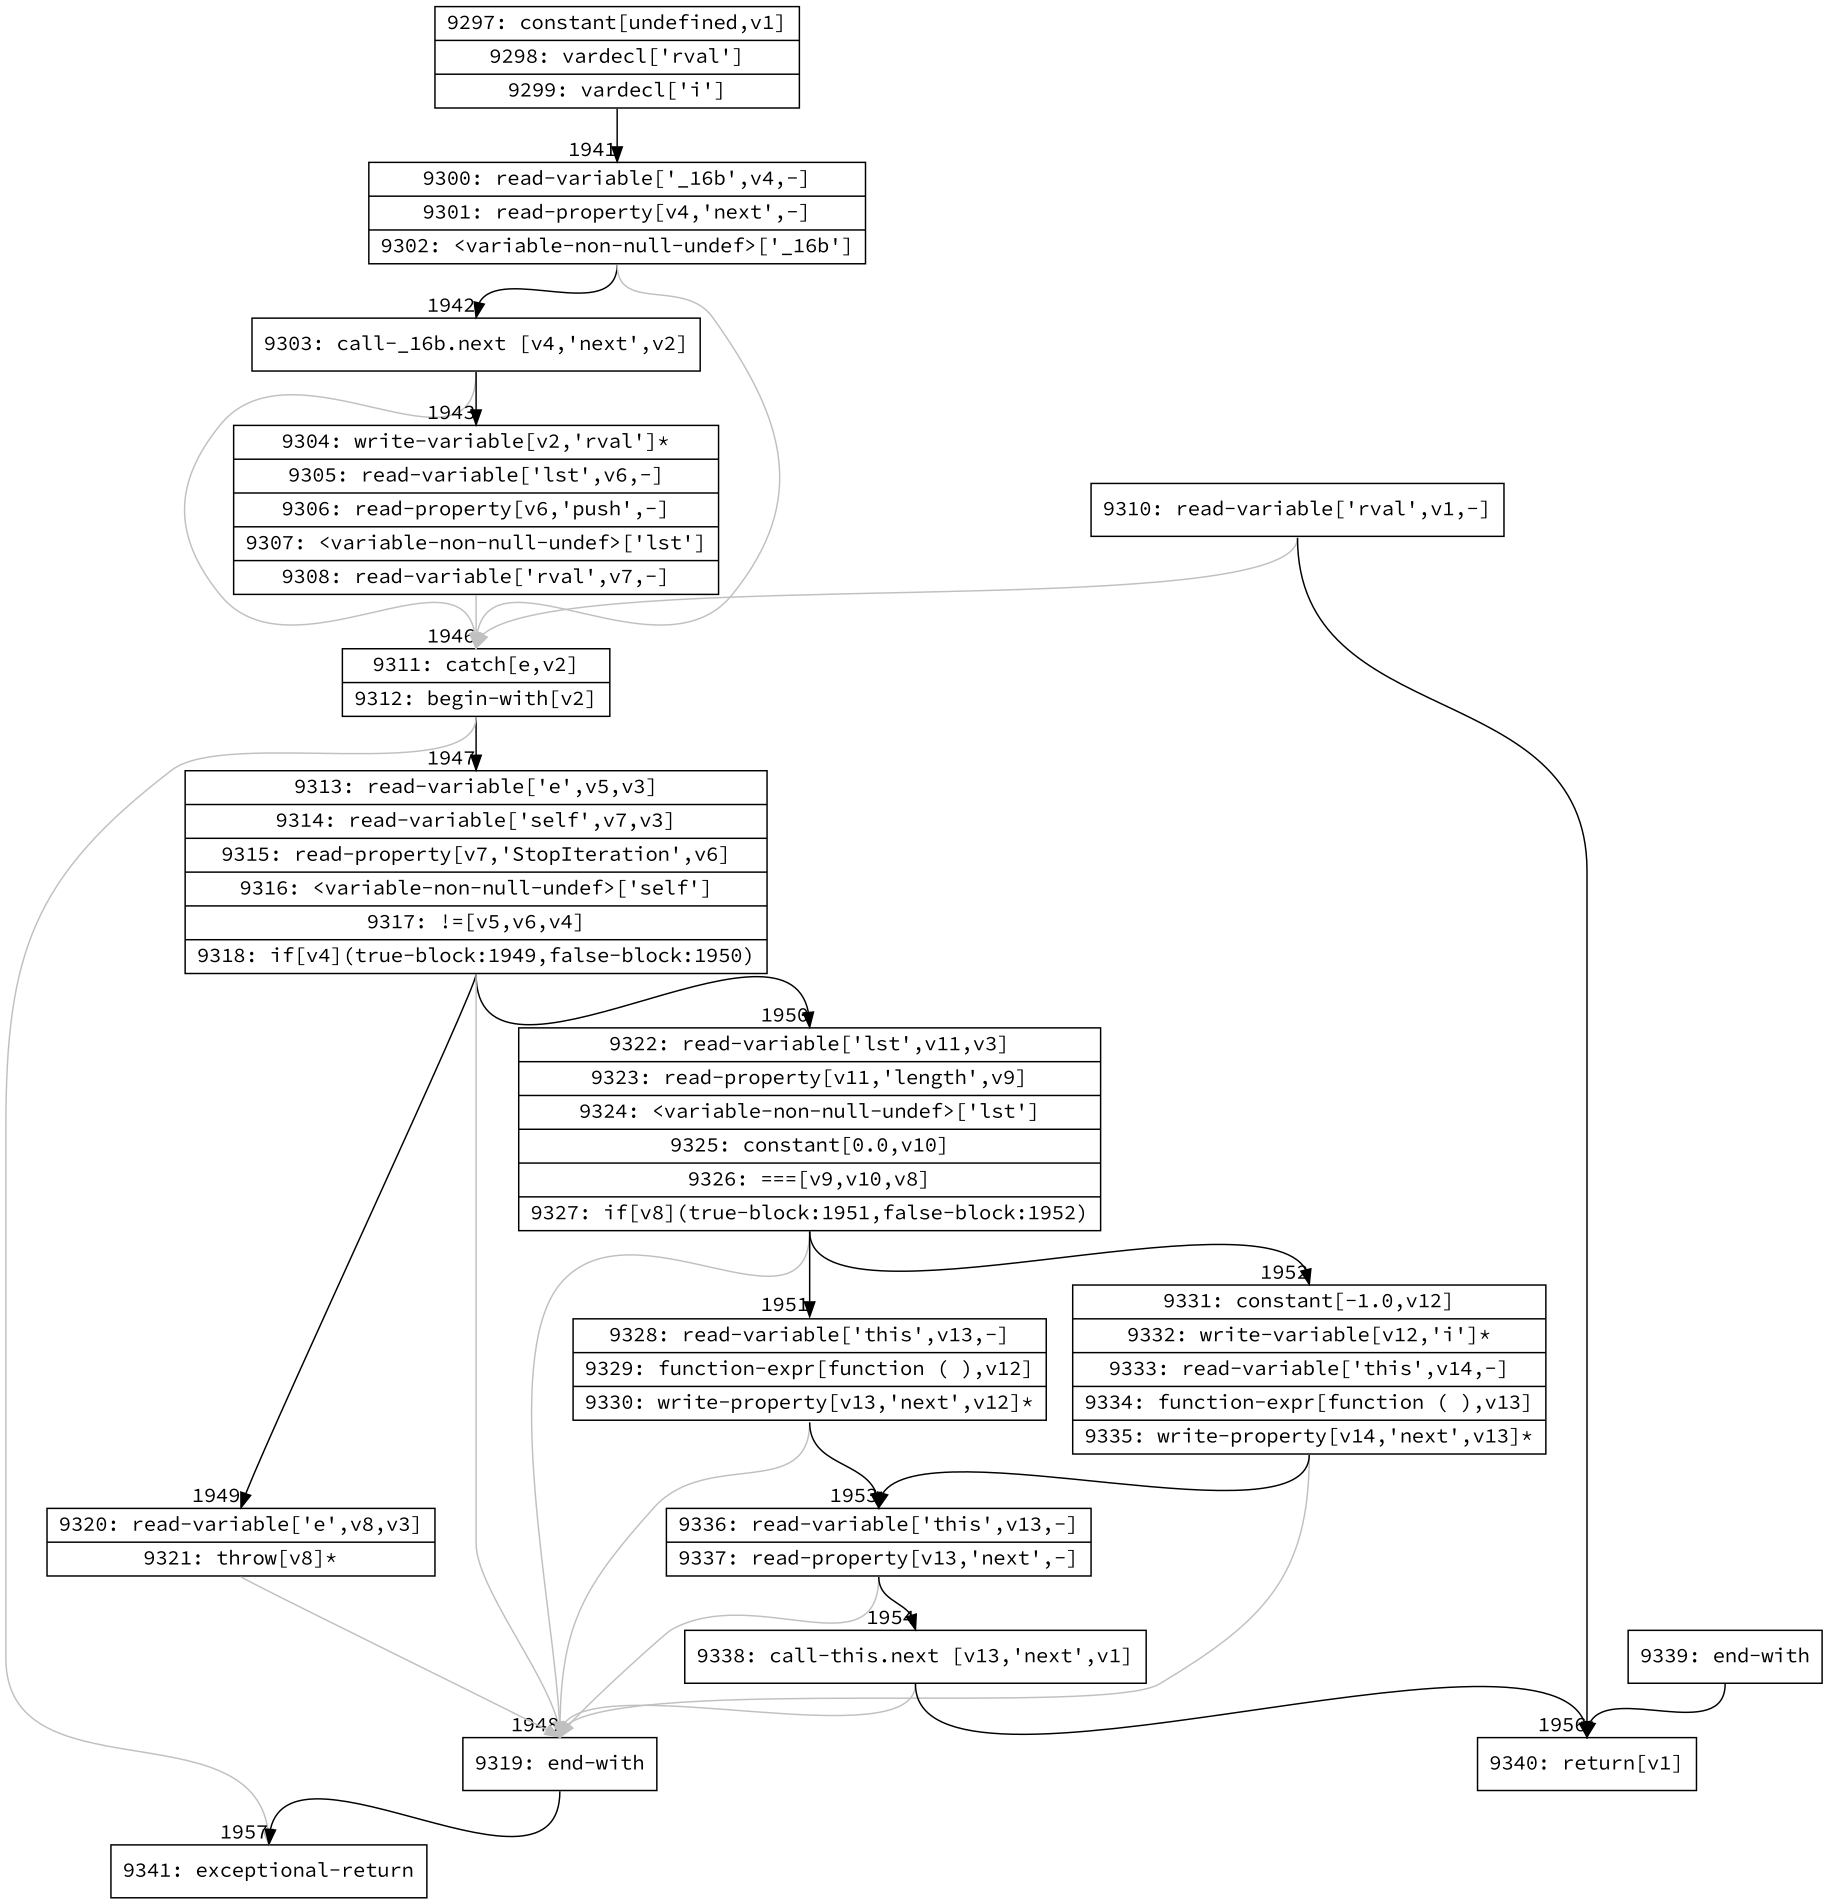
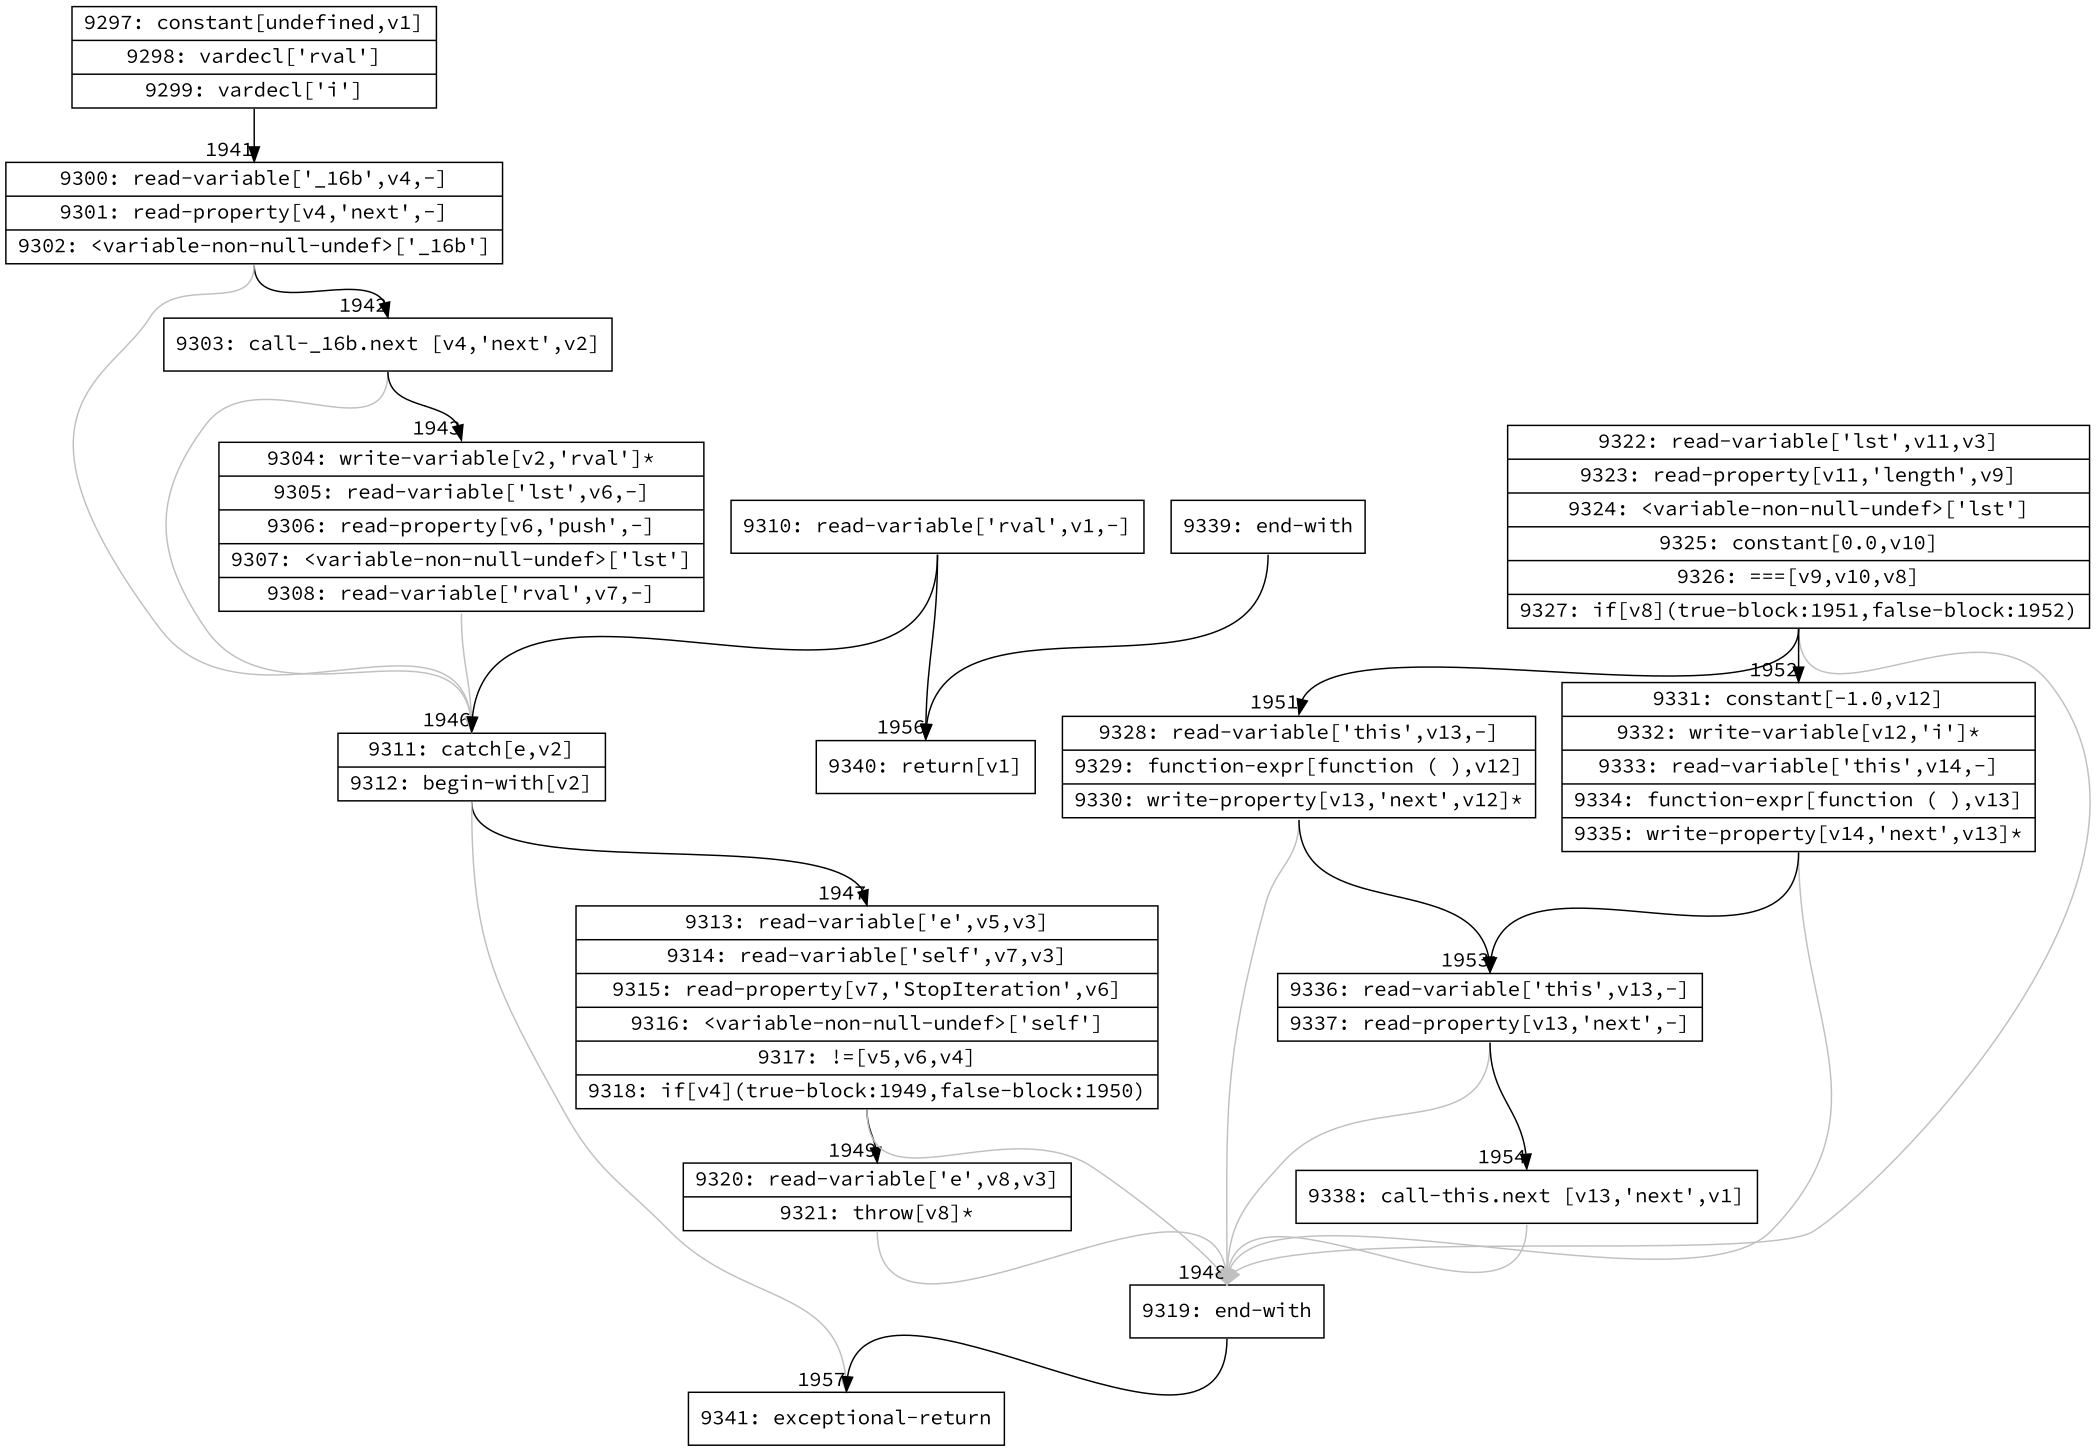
edge "9310: read-variable['rval',v1,-]" -> "9311: catch[e,v2]": color gray -> black
edge "9313: read-variable['e',v5,v3]" -> "9322: read-variable['lst',v11,v3]": removed
edge "9338: call-this.next [v13,'next',v1]" -> "9340: return[v1]": removed
